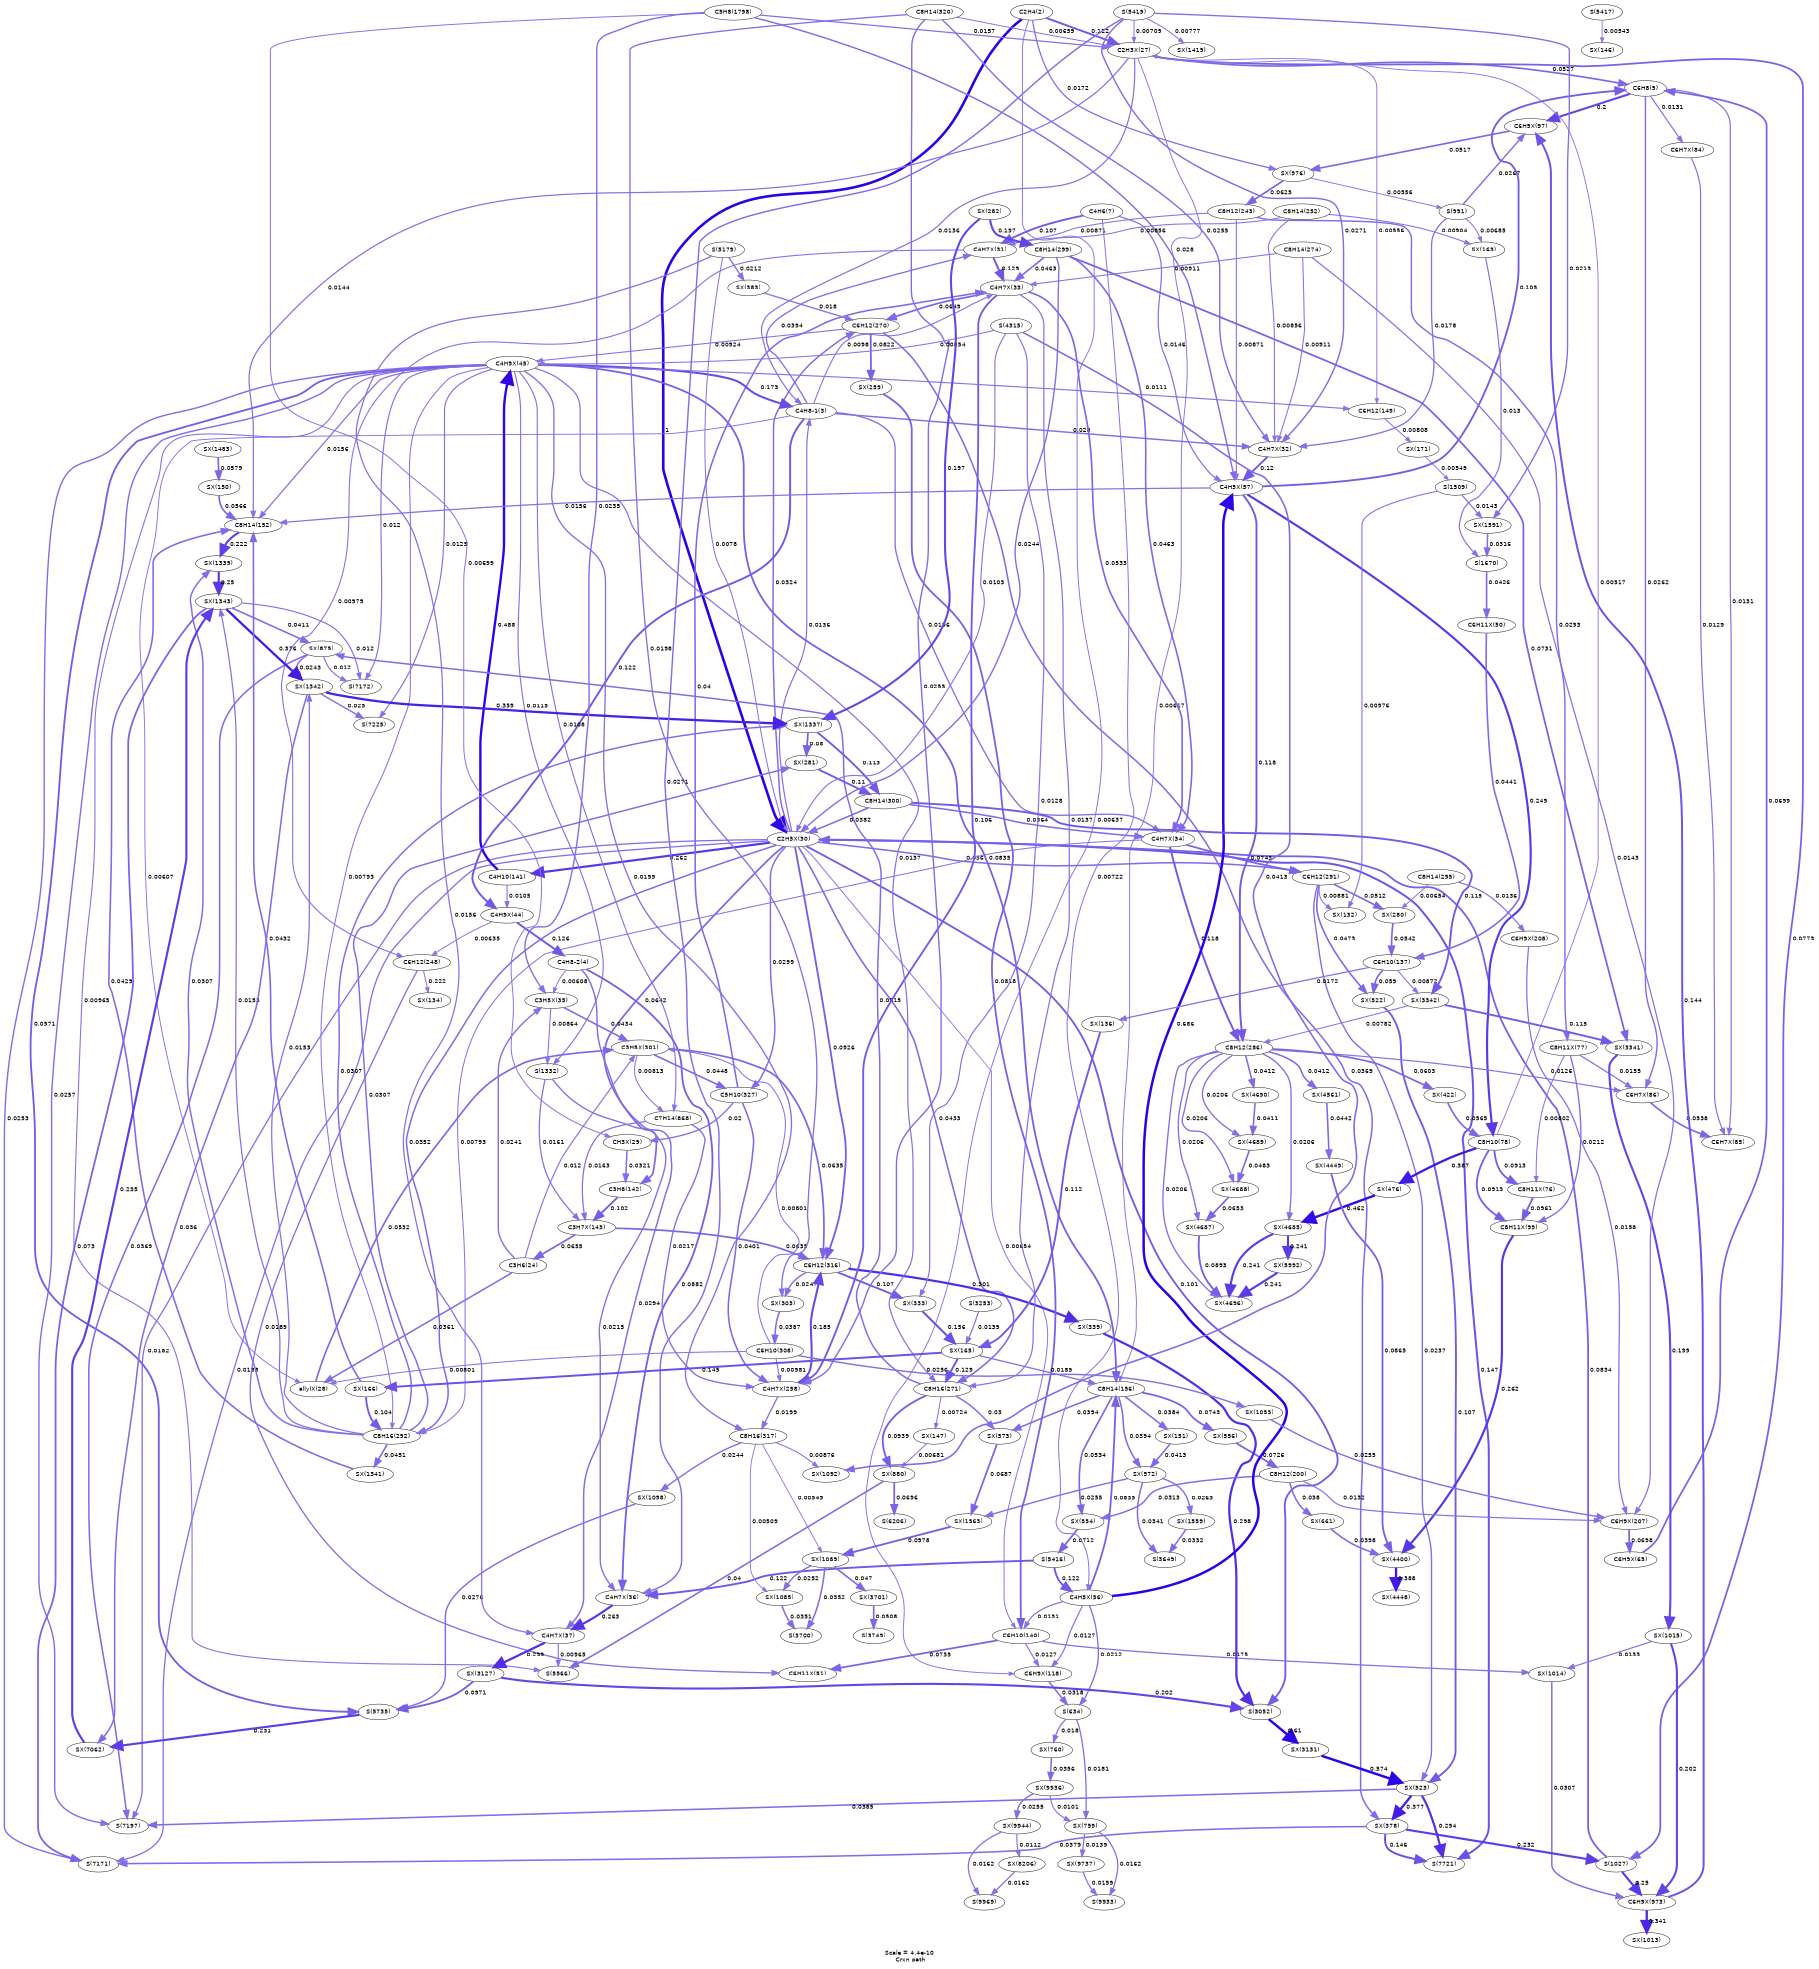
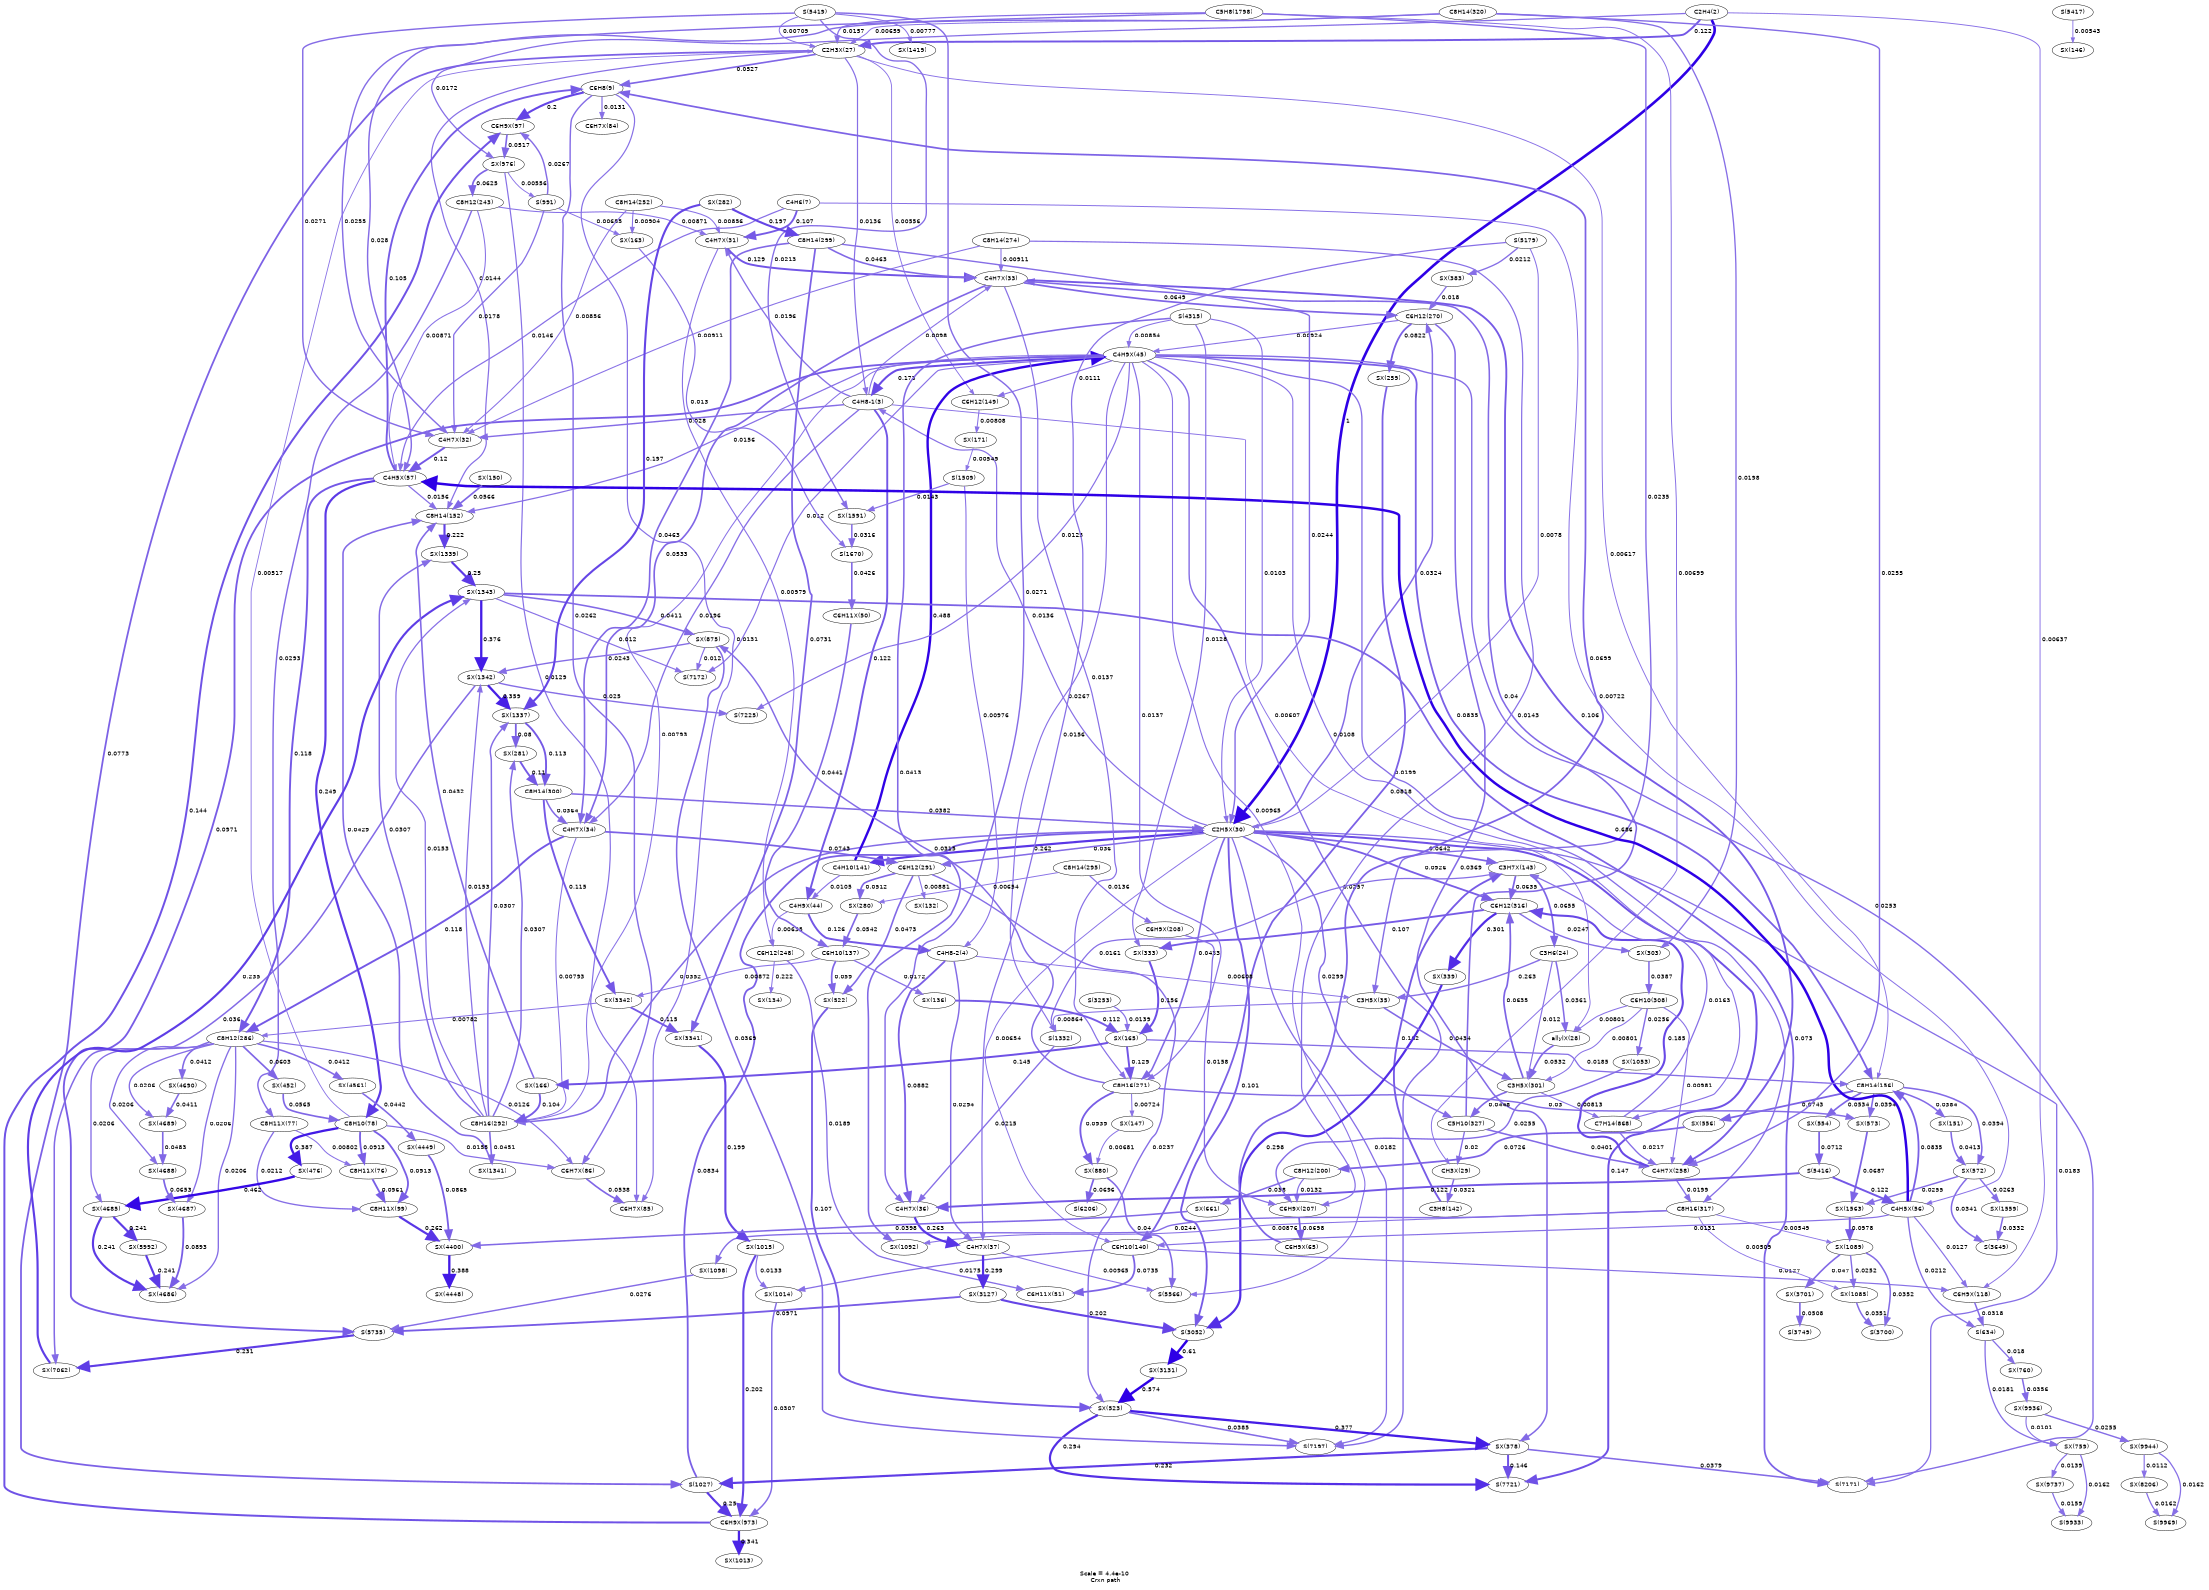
edge "C4H8-1(3)" -> "C4H7X(31)": label " 0.0394" -> " 0.0196"
node "SX(1483)": removed
edge "C6H7X(84)" -> "C6H7X(85)": now "SX(976)" -> "C6H7X(85)"
edge "S(1509)" -> "SX(132)": now "S(1509)" -> "C4H8-2(4)"
edge "C4H9X(45)" -> "S(1332)": label " 0.0115" -> " 0.0267"
edge "C2H5X(30)" -> "C3H8(142)": now "C2H5X(30)" -> "C3H7X(143)"
edge "C8H11X(77)" -> "C6H7X(86)": now "C8H10(78)" -> "C6H7X(86)"
node "SX(422)": label "SX(422)" -> "SX(452)"
edge "C3H6(24)" -> "C3H5X(35)": label " 0.0241" -> " 0.263"
node "SX(4696)": label "SX(4696)" -> "SX(4686)"
edge "C8H12(200)" -> "SX(554)": removed, label "0.0313"
